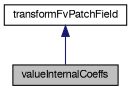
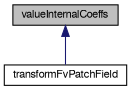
edge "valueInternalCoeffs" -> "transformFvPatchField": reversed
